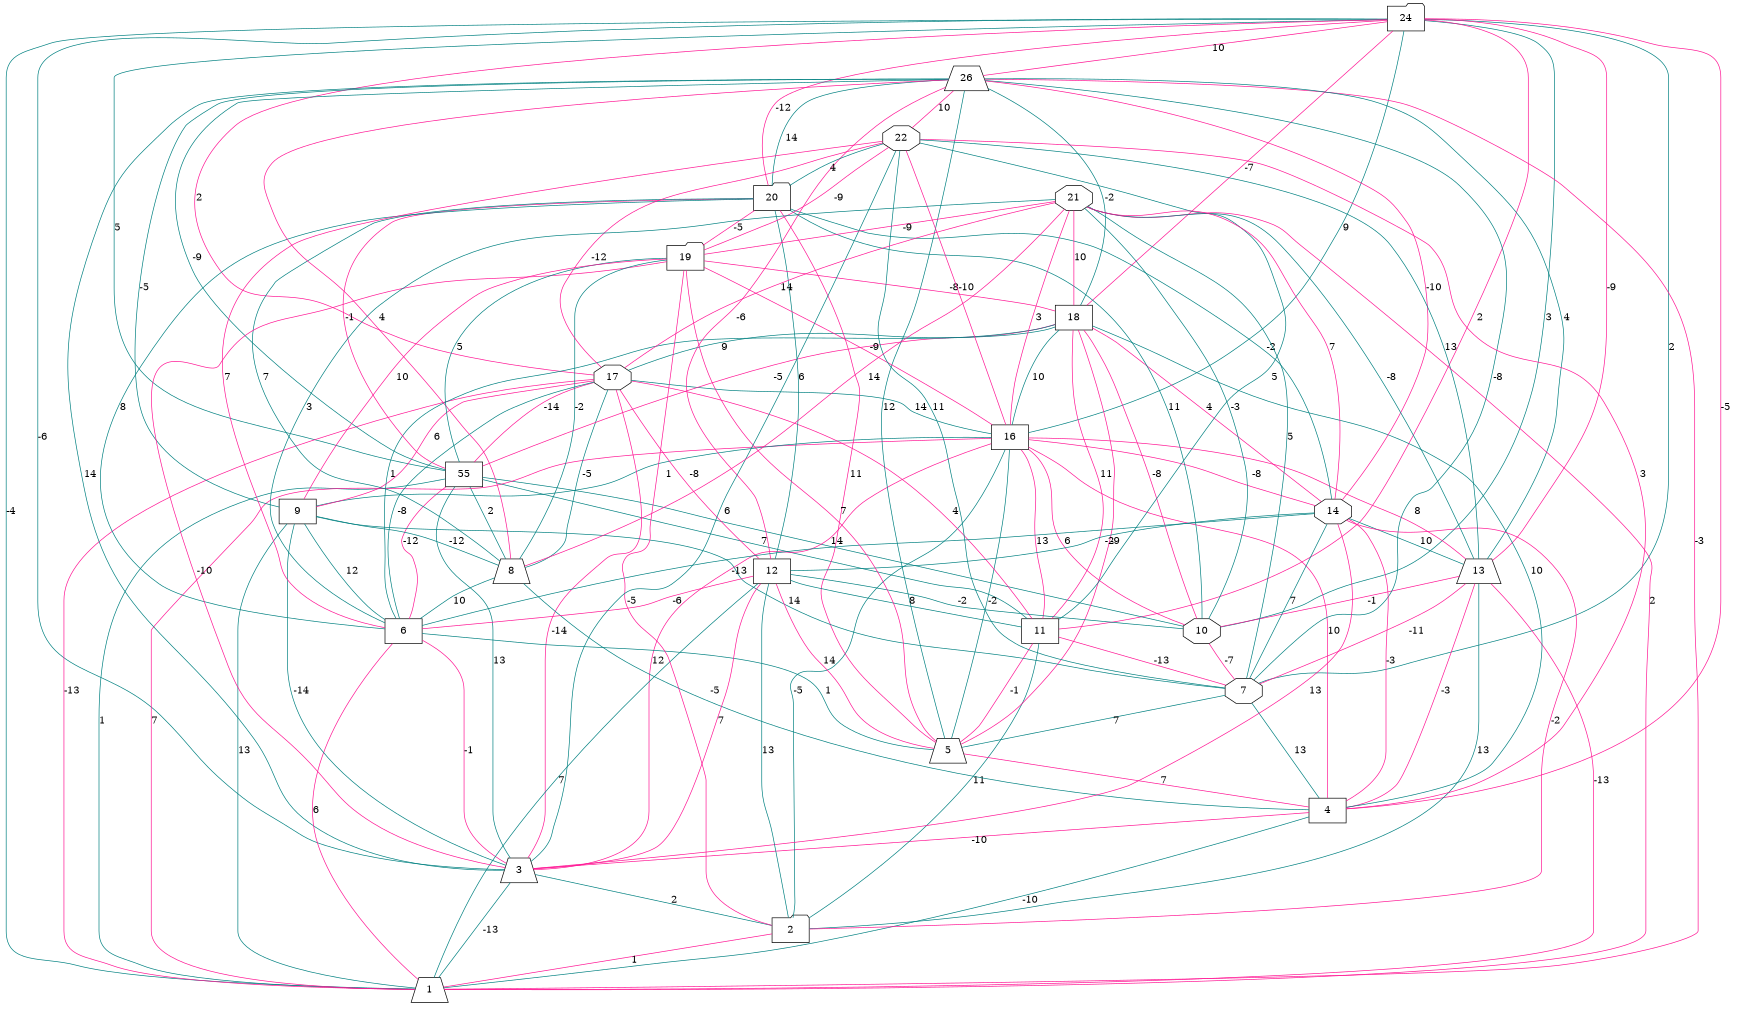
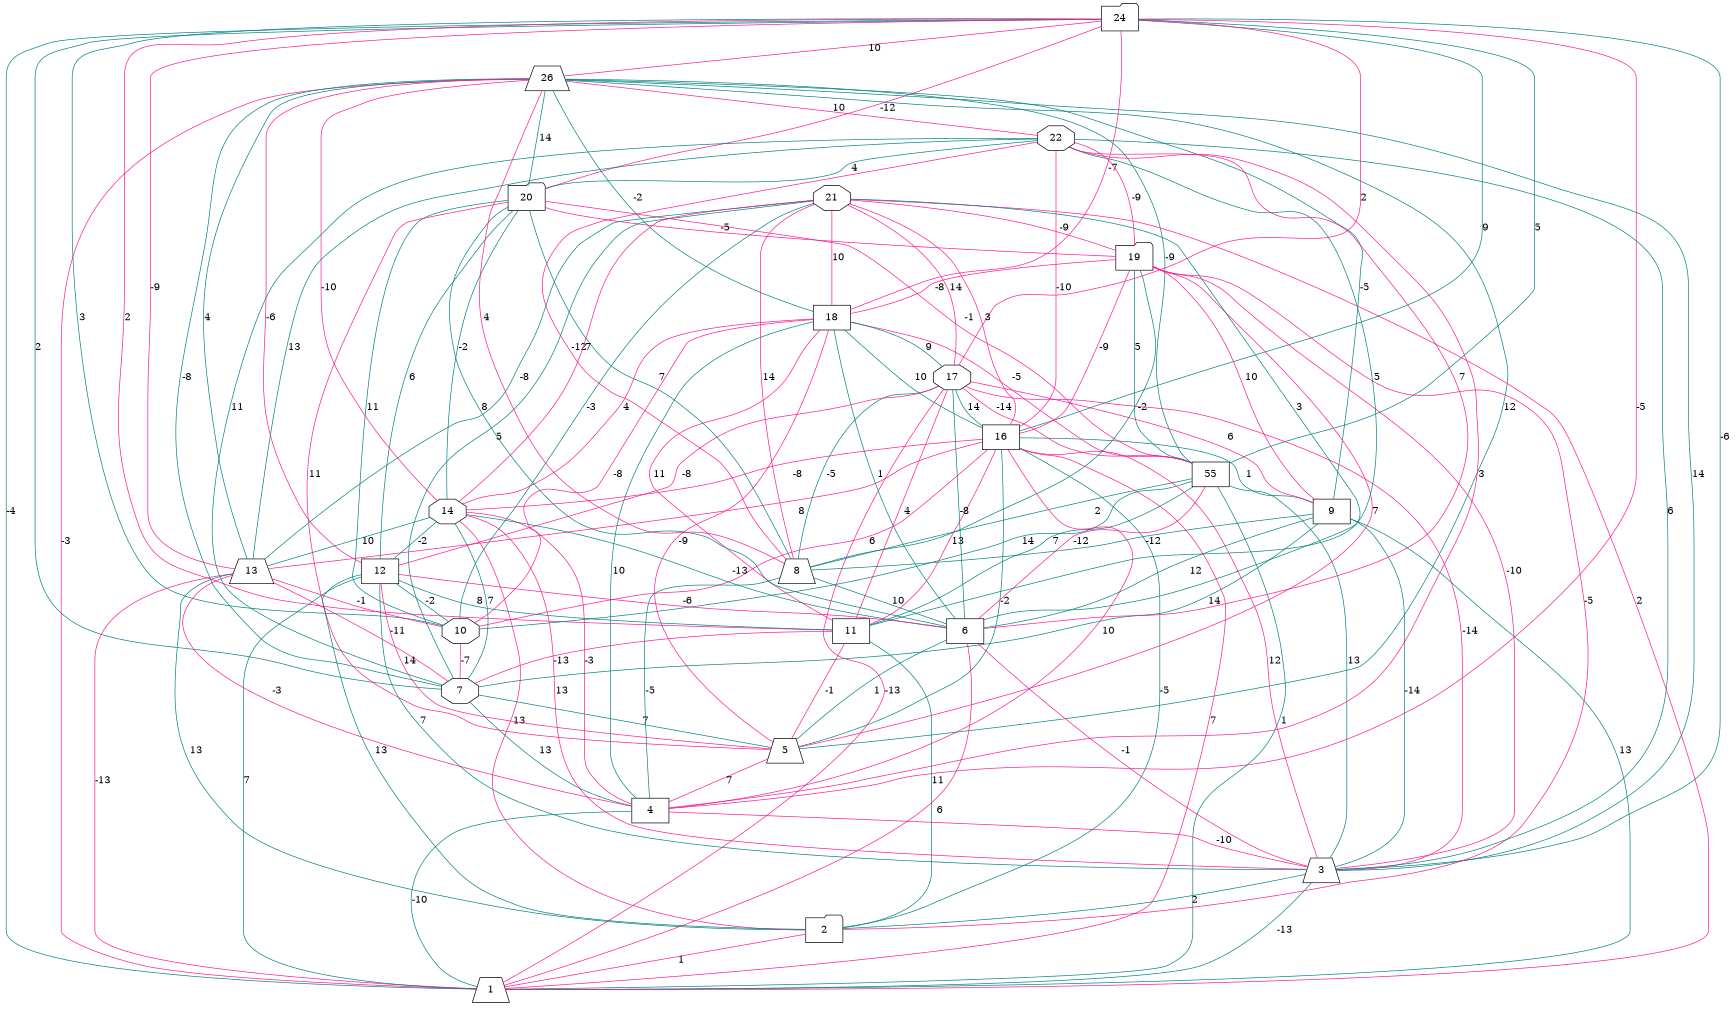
edge "22" -- "17": now "22" -- "8"
edge "14" -- "2": label "-2" -> "13"
edge "12" -- "3": color deeppink -> teal
